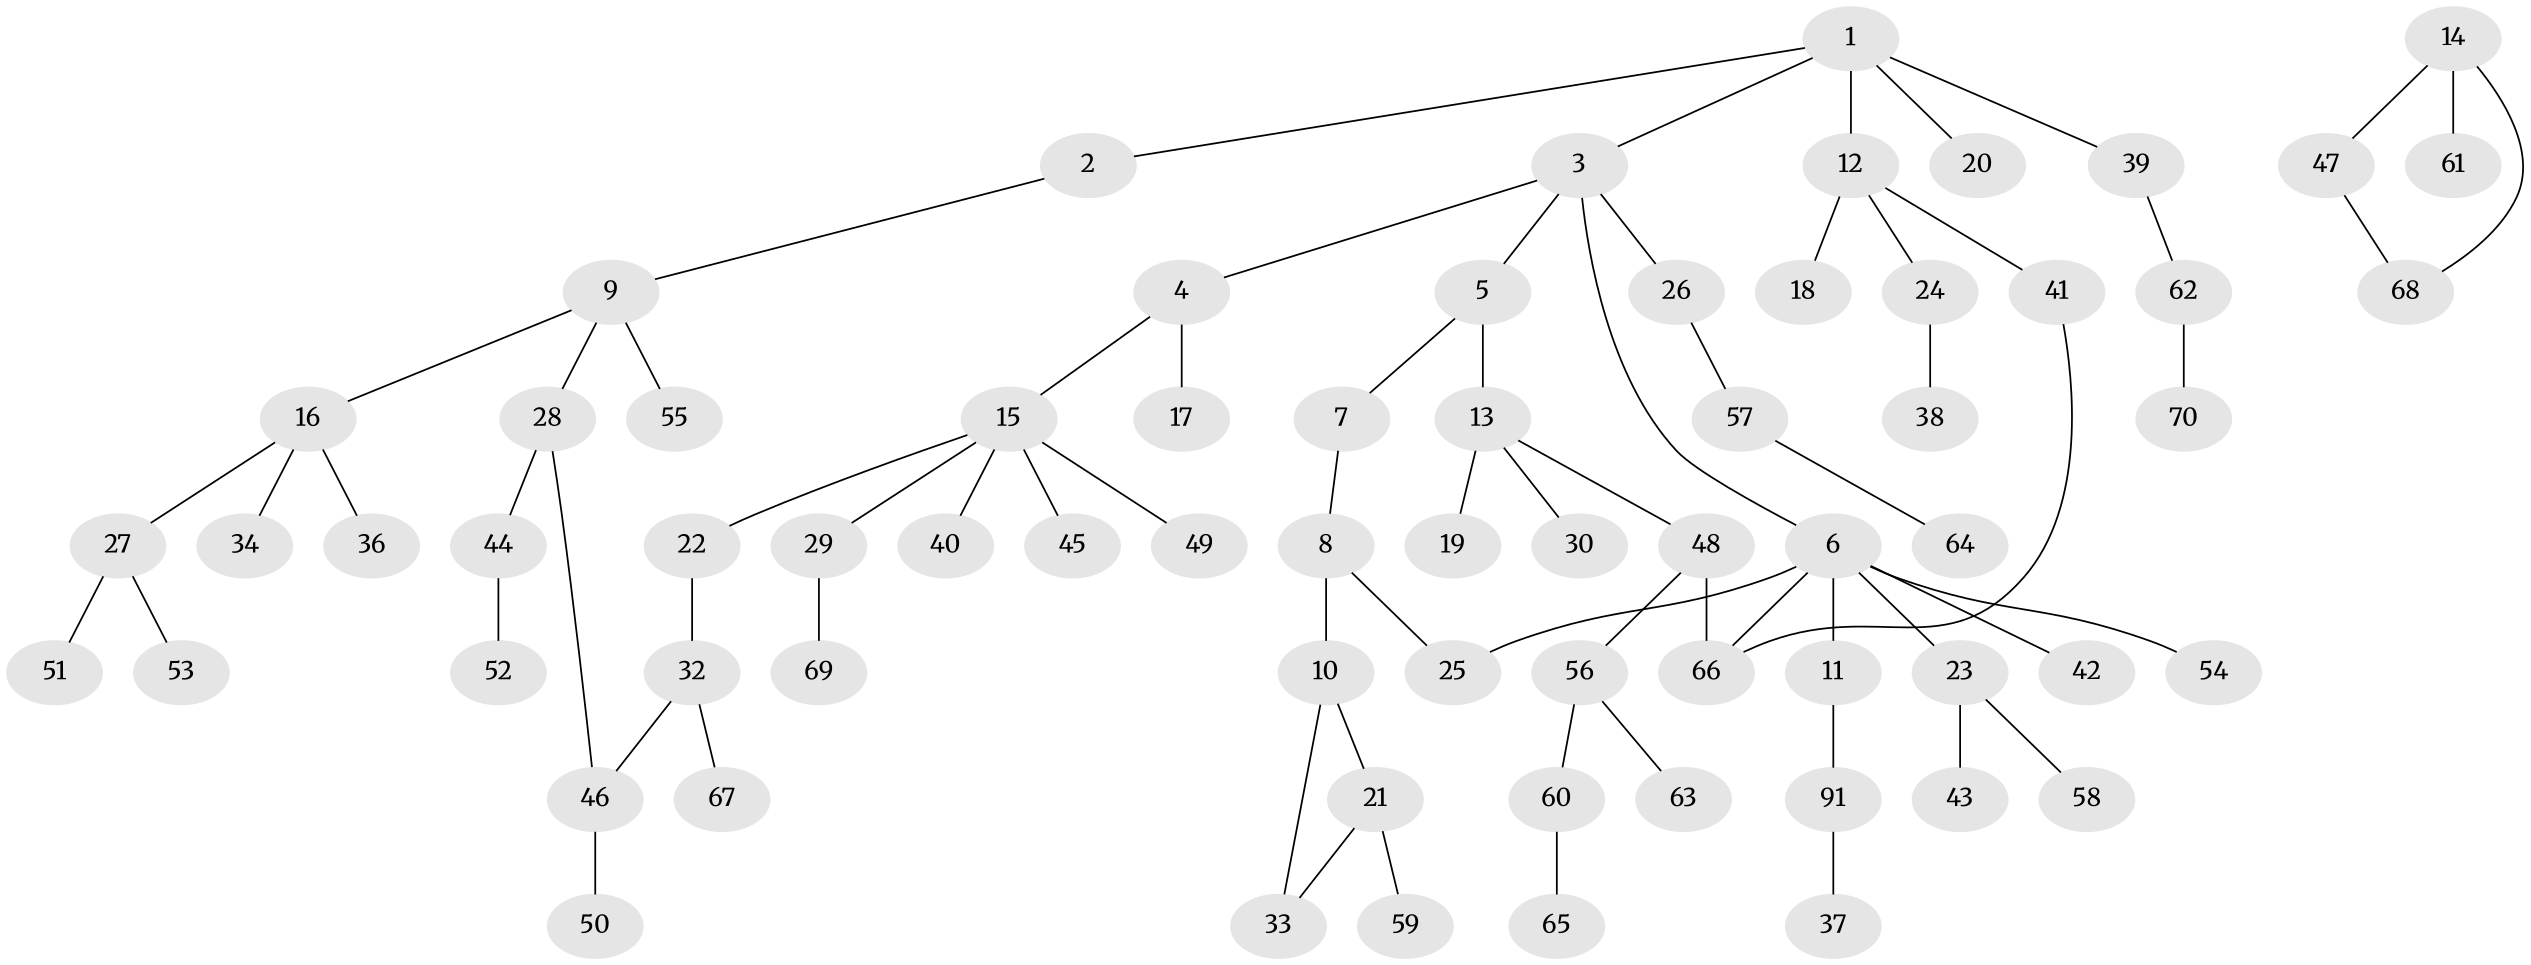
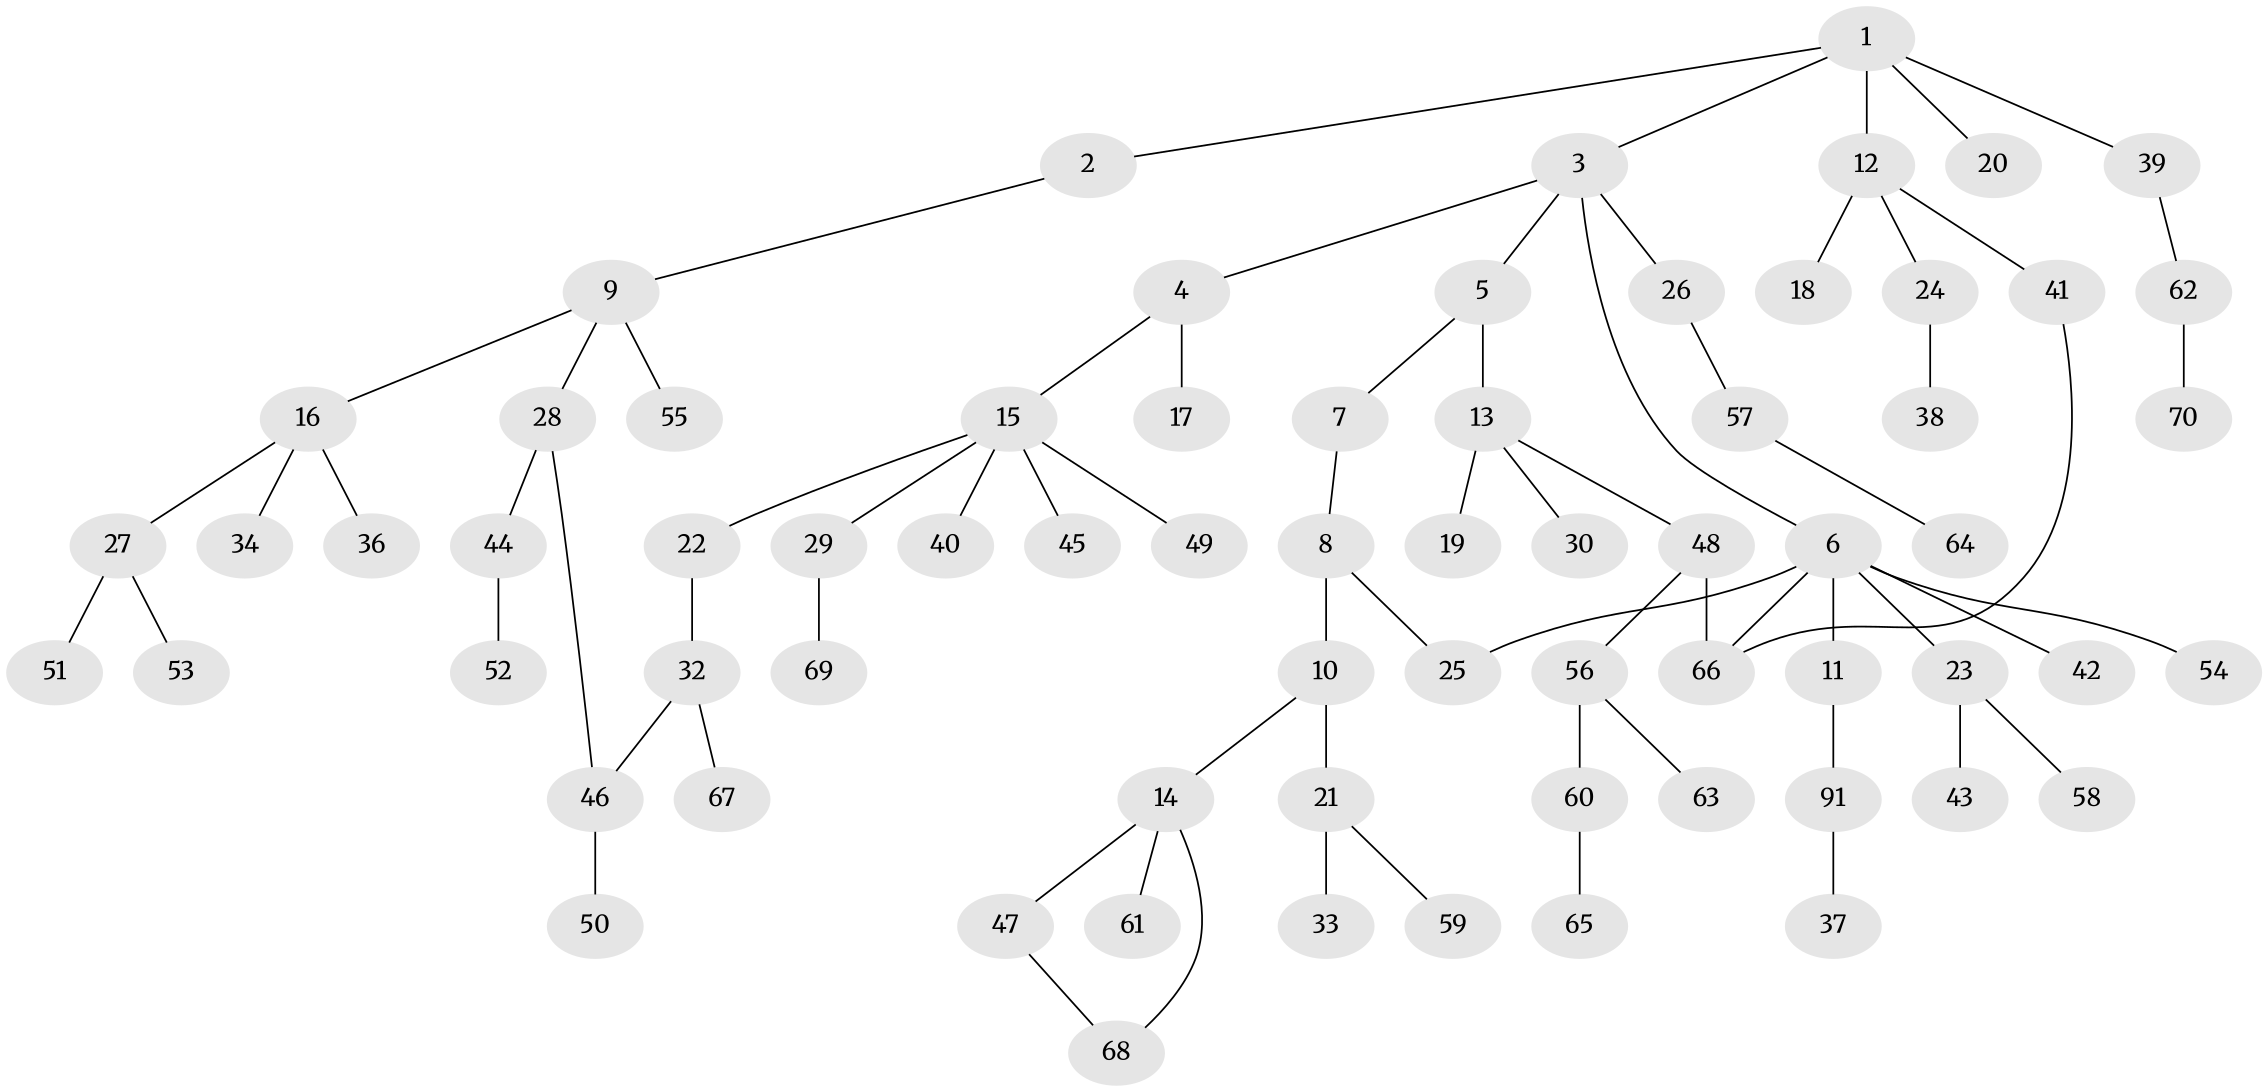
edge "10" -- "33": now "10" -- "14"
